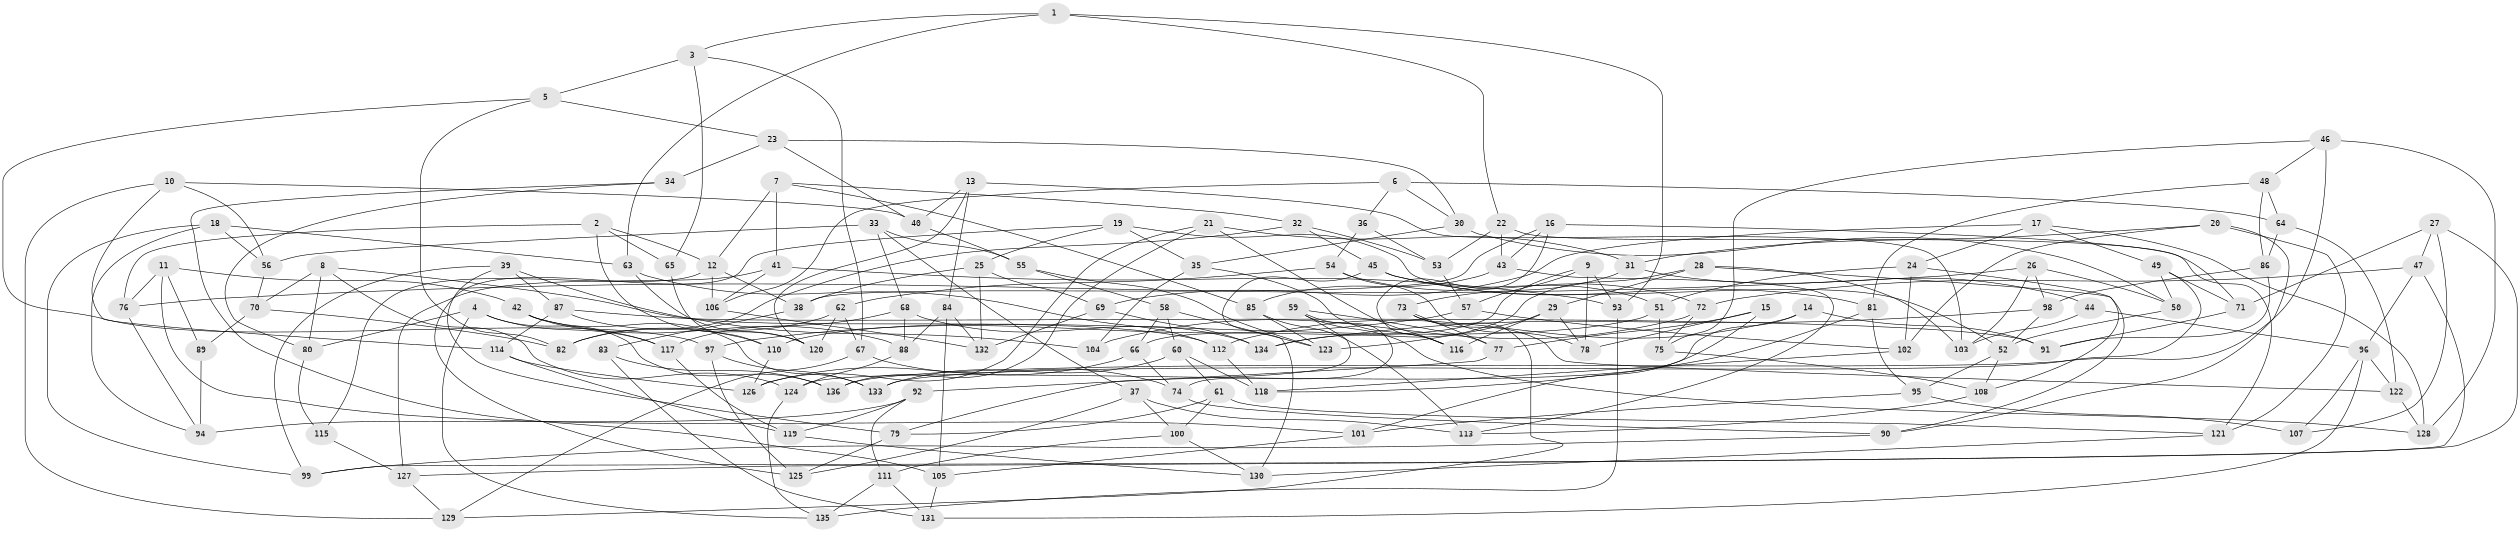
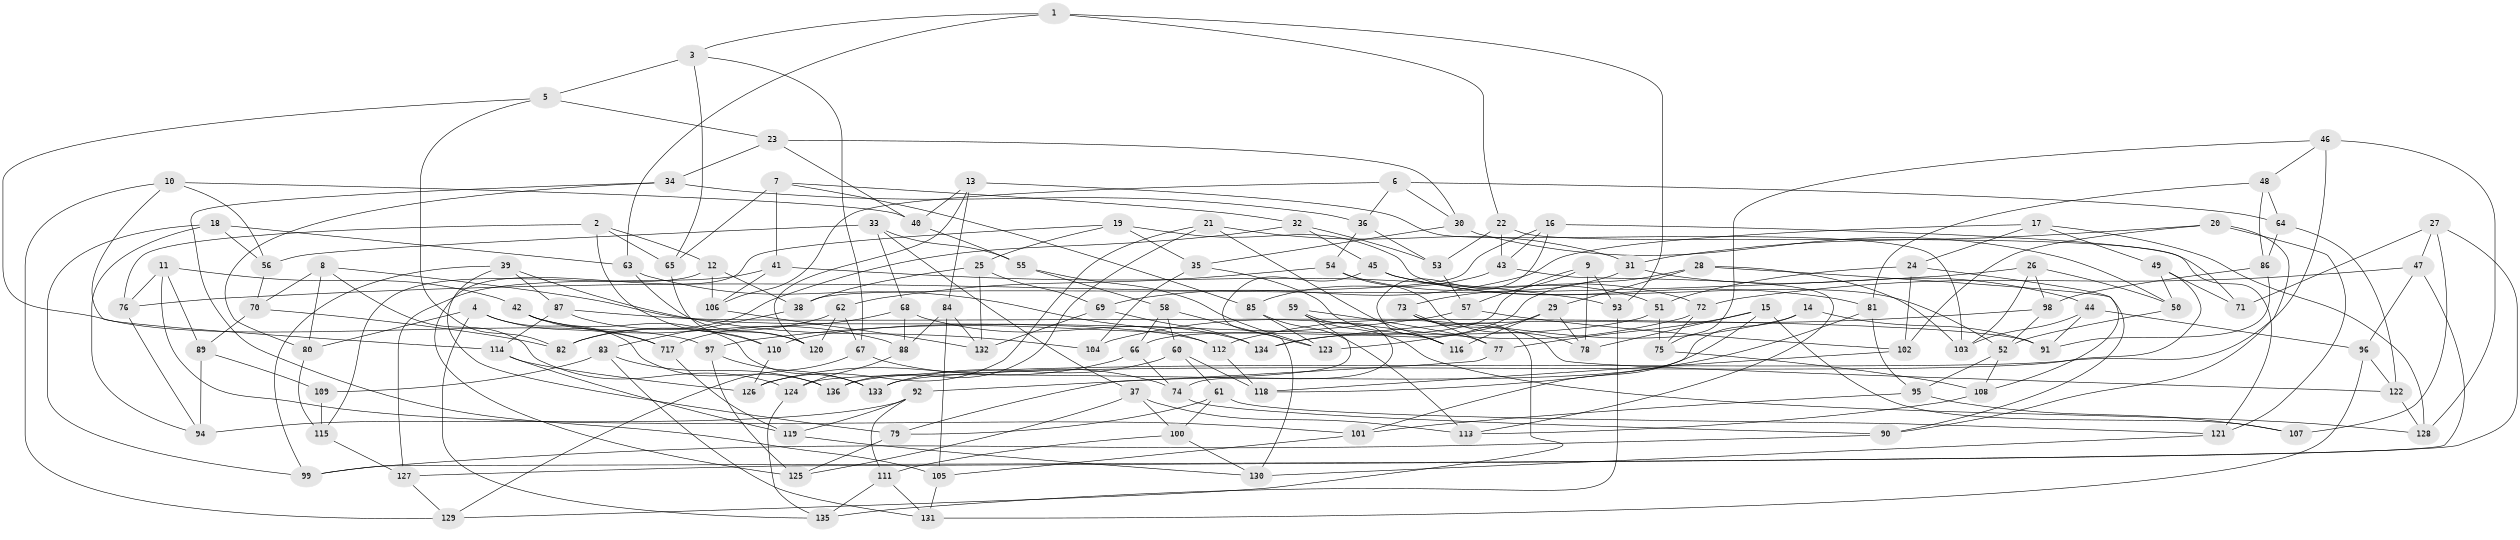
edge "34" -- "36": added
edge "7" -- "12": now "7" -- "65"
edge "71" -- "91": now "44" -- "91"
node "117": label "117" -> "717"
node "109": added
edge "96" -- "107": now "15" -- "107"
